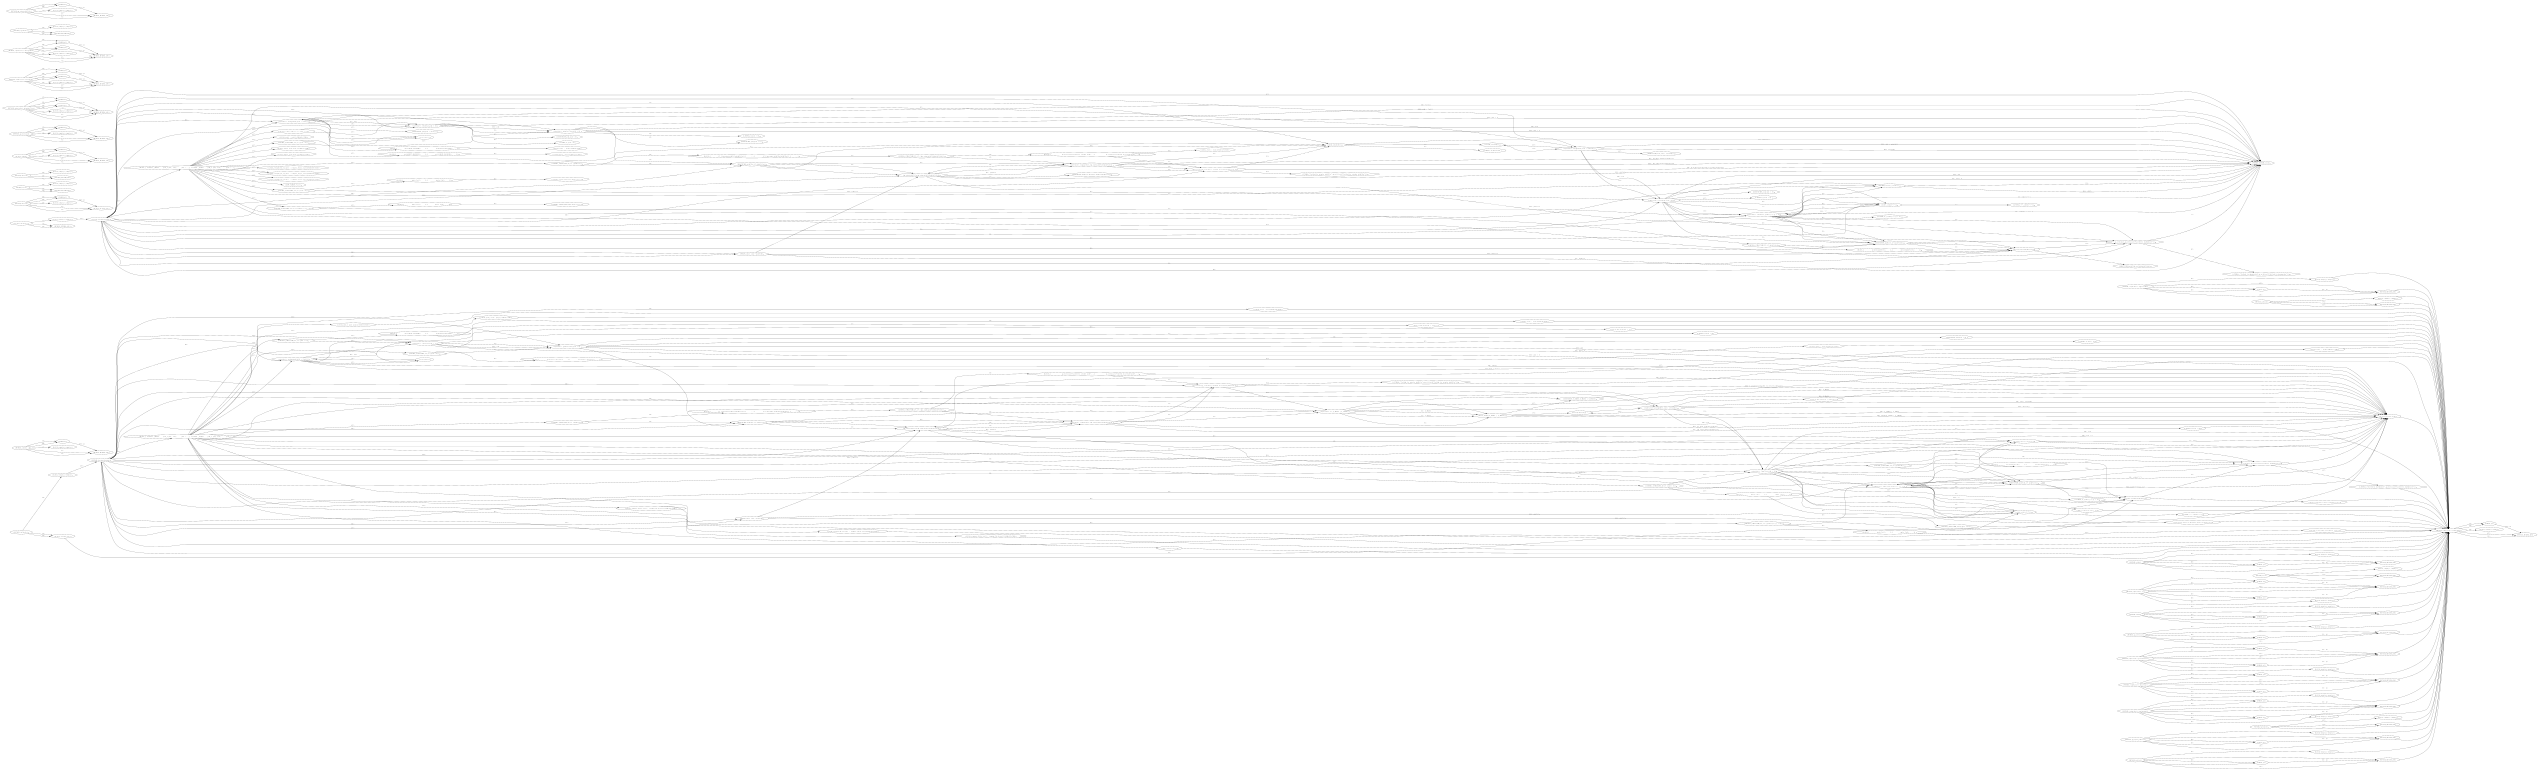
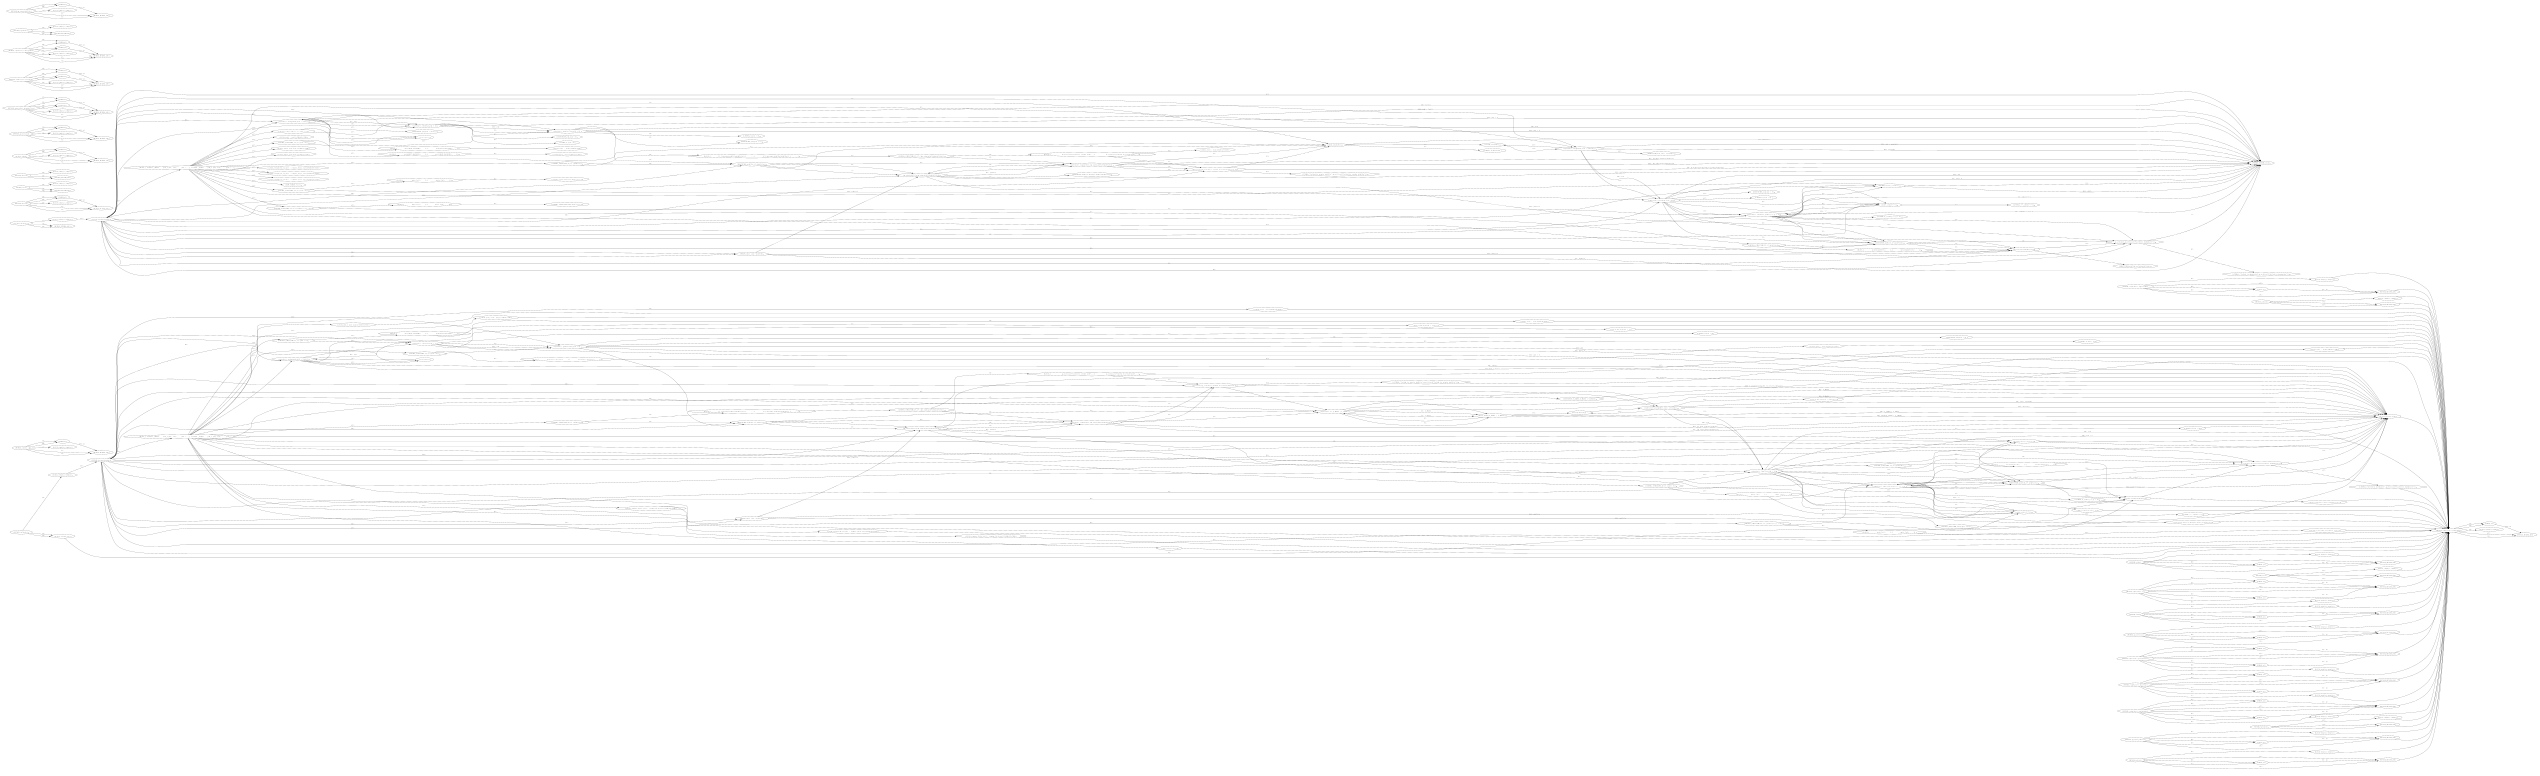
edge "(umask,umask(S_IRWXG | S_IRWXO))" -> "(IDENTIFIER,S_IRWXO,S_IRWXG | S_IRWXO)": now "(umask,umask(S_IRWXG | S_IRWXO))" -> "(<operator>.or,S_IRWXG | S_IRWXO)"
